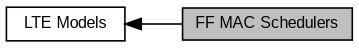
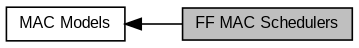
node "LTE Models": label "LTE Models" -> "MAC Models"
